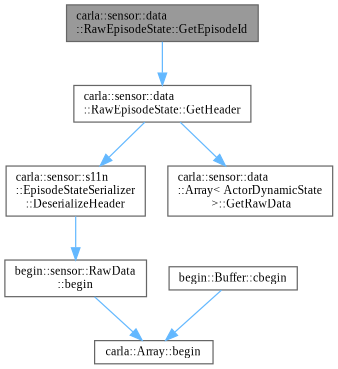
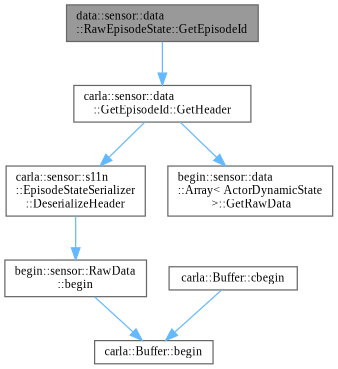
node "carla::sensor::data ::RawEpisodeState::GetEpisodeId": label "carla::sensor::data ::RawEpisodeState::GetEpisodeId" -> "data::sensor::data ::RawEpisodeState::GetEpisodeId"
node "carla::sensor::data ::RawEpisodeState::GetHeader": label "carla::sensor::data ::RawEpisodeState::GetHeader" -> "carla::sensor::data ::GetEpisodeId::GetHeader"
node "carla::sensor::data ::Array< ActorDynamicState >::GetRawData": label "carla::sensor::data ::Array< ActorDynamicState >::GetRawData" -> "begin::sensor::data ::Array< ActorDynamicState >::GetRawData"
node "begin::Buffer::cbegin": label "begin::Buffer::cbegin" -> "carla::Buffer::cbegin"
node "carla::Array::begin": label "carla::Array::begin" -> "carla::Buffer::begin"
